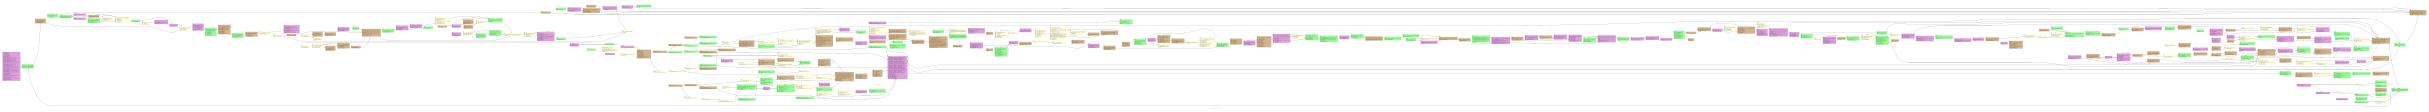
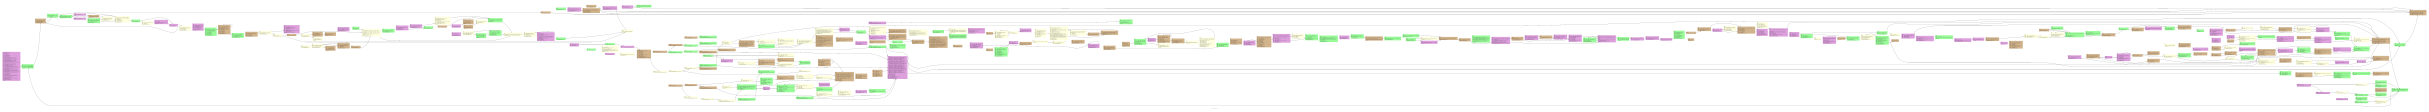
node "%215:": fillcolor tan -> lightyellow
